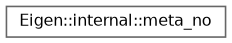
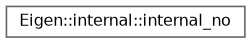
node "Eigen::internal::meta_no": label "Eigen::internal::meta_no" -> "Eigen::internal::internal_no"
